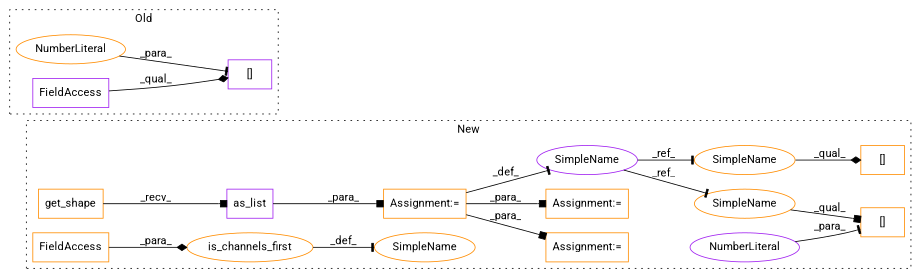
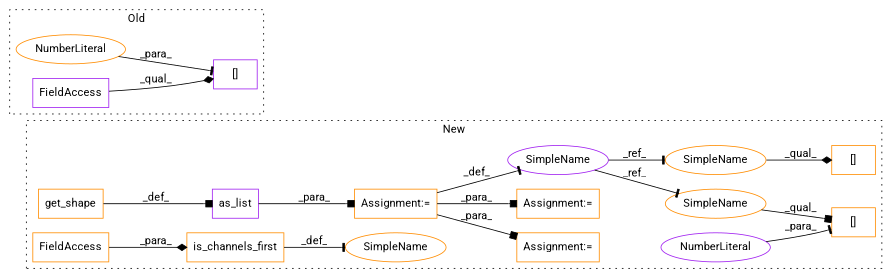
edge "get_shape" -> "as_list": label "_recv_" -> "_def_"
node "is_channels_first": shape ellipse -> box
